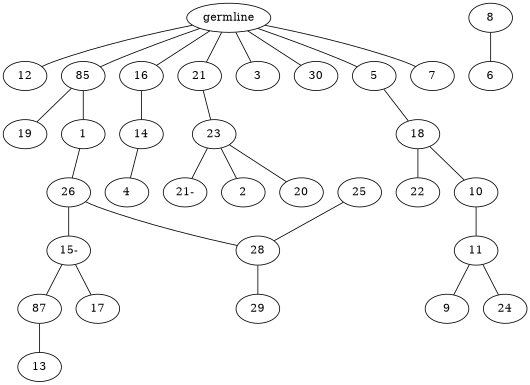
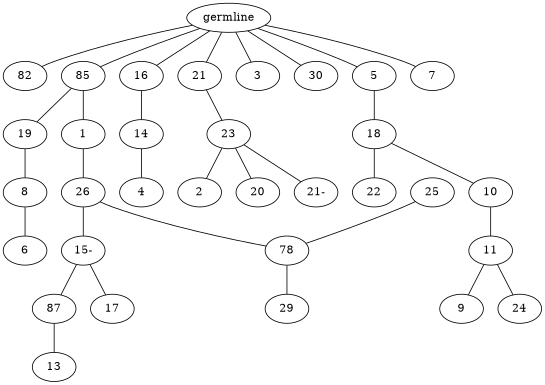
node "12": label "12" -> "82"
edge "19" -- "8": added
node "28": label "28" -> "78"
